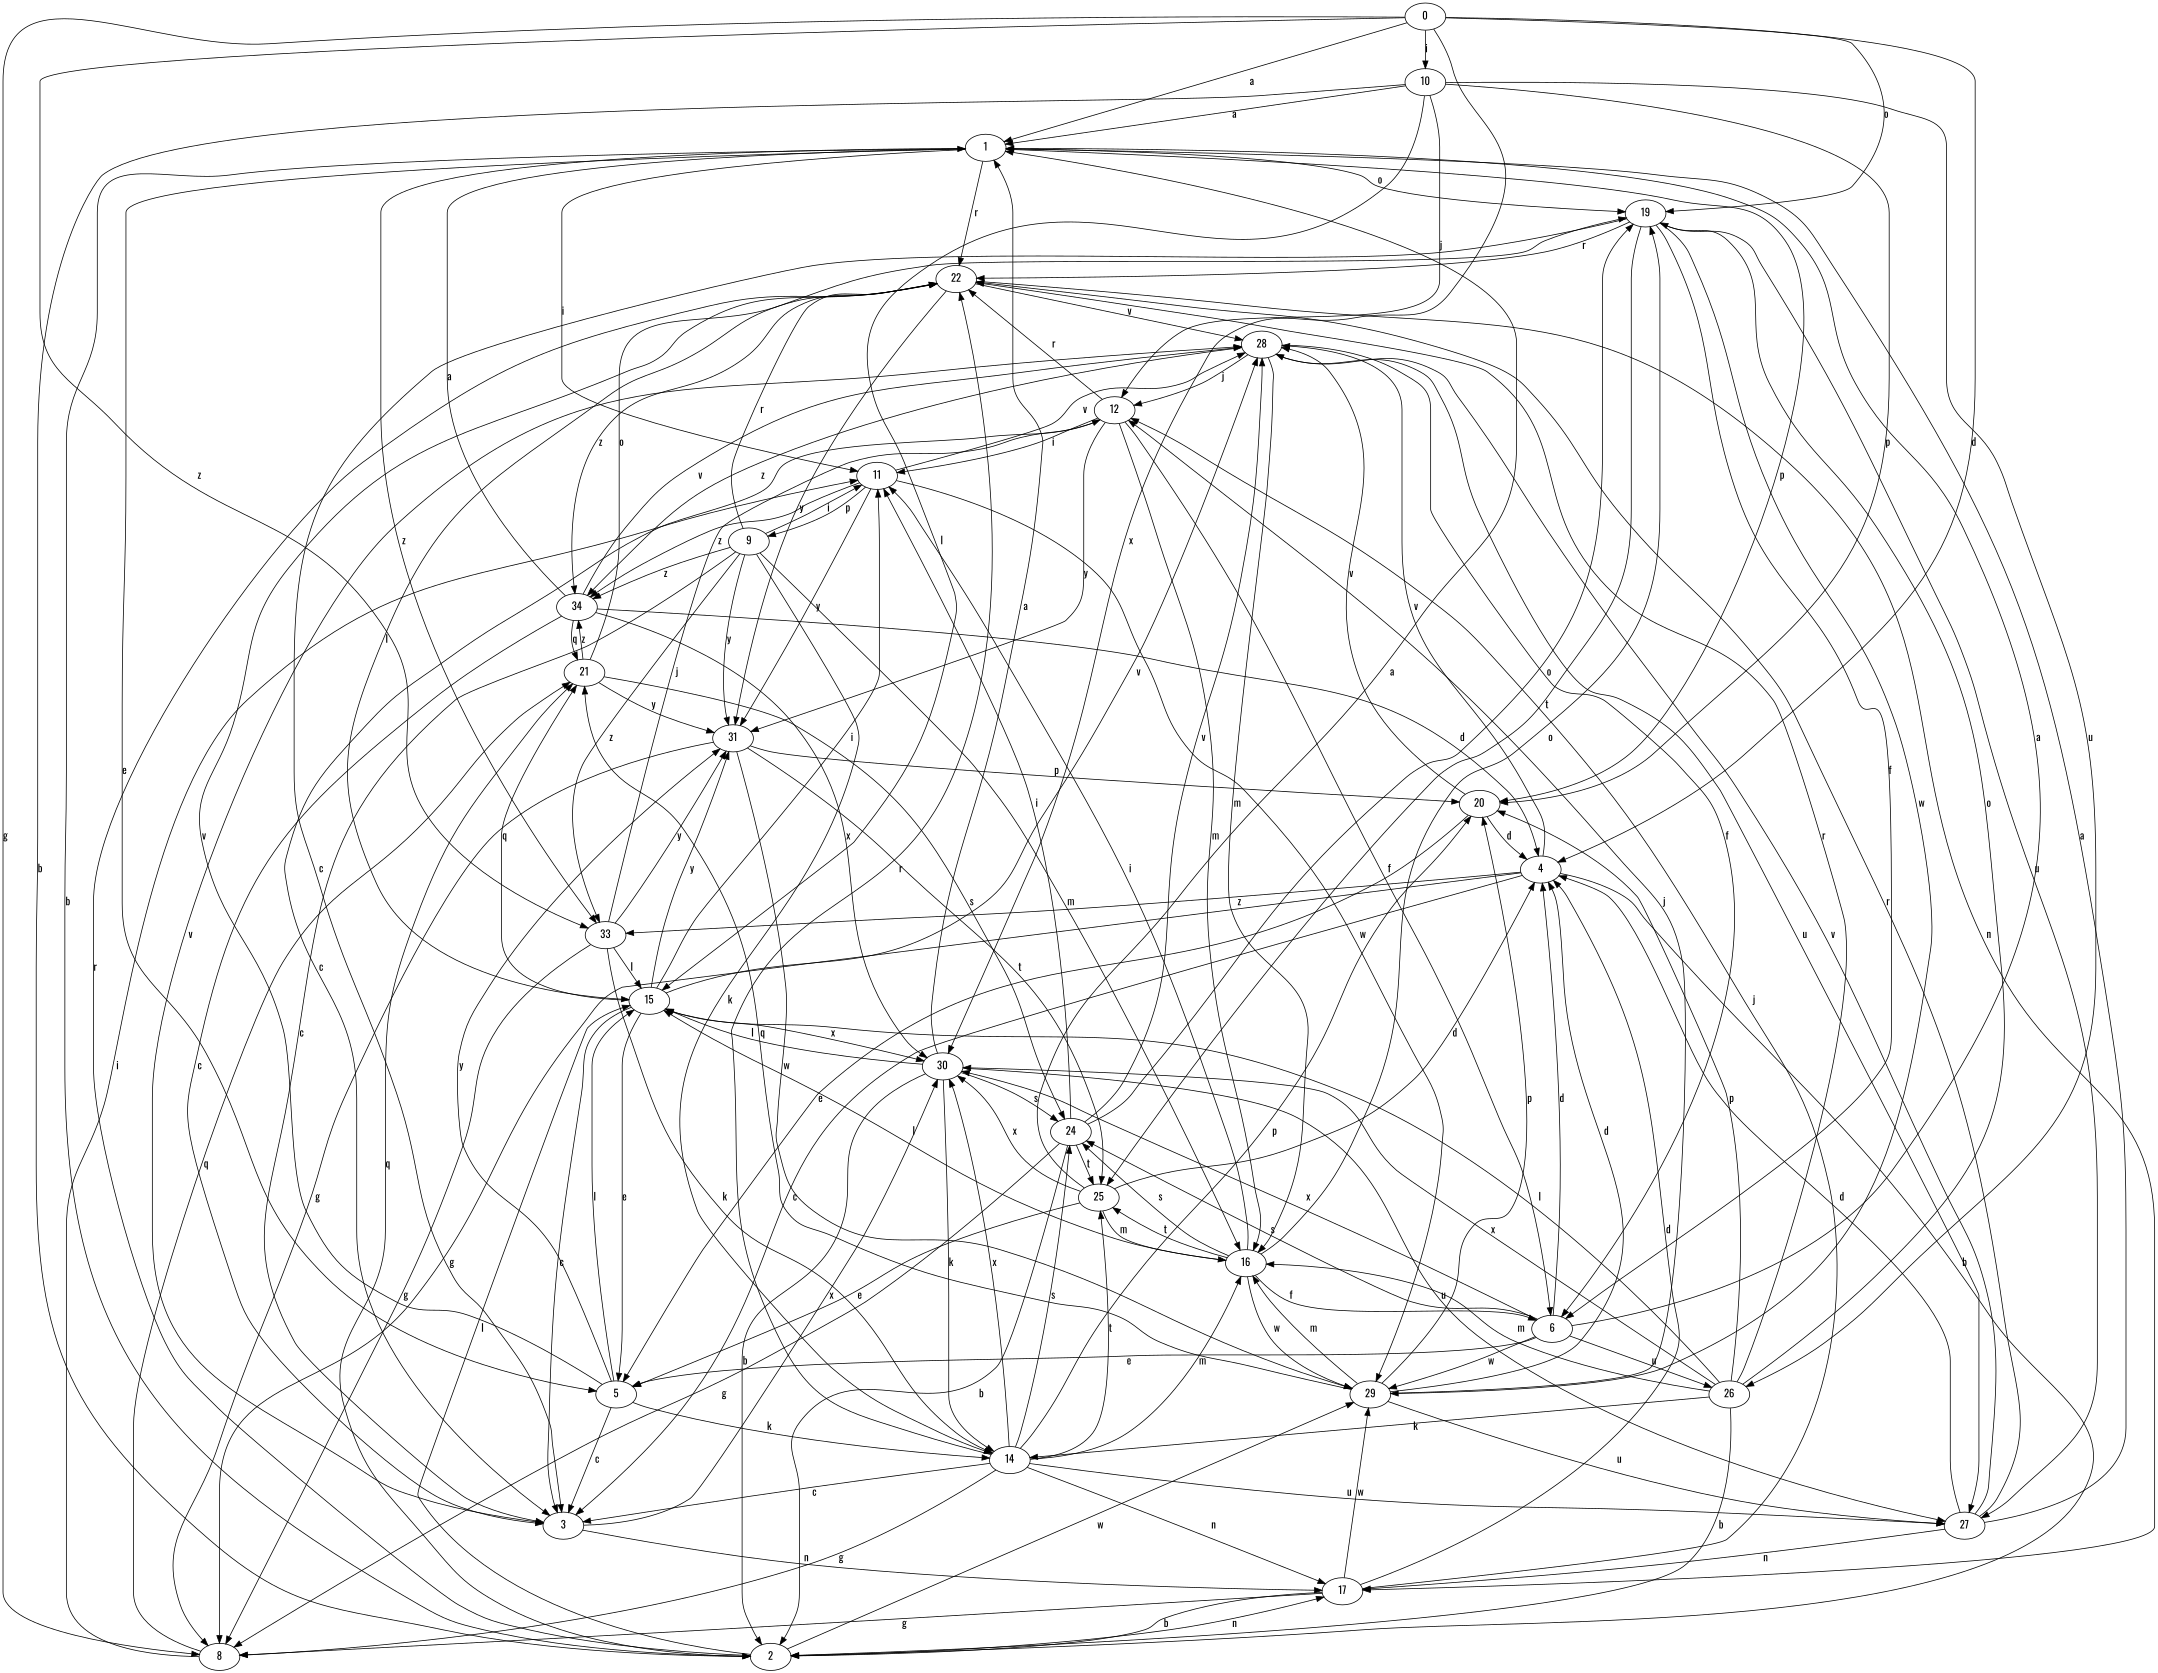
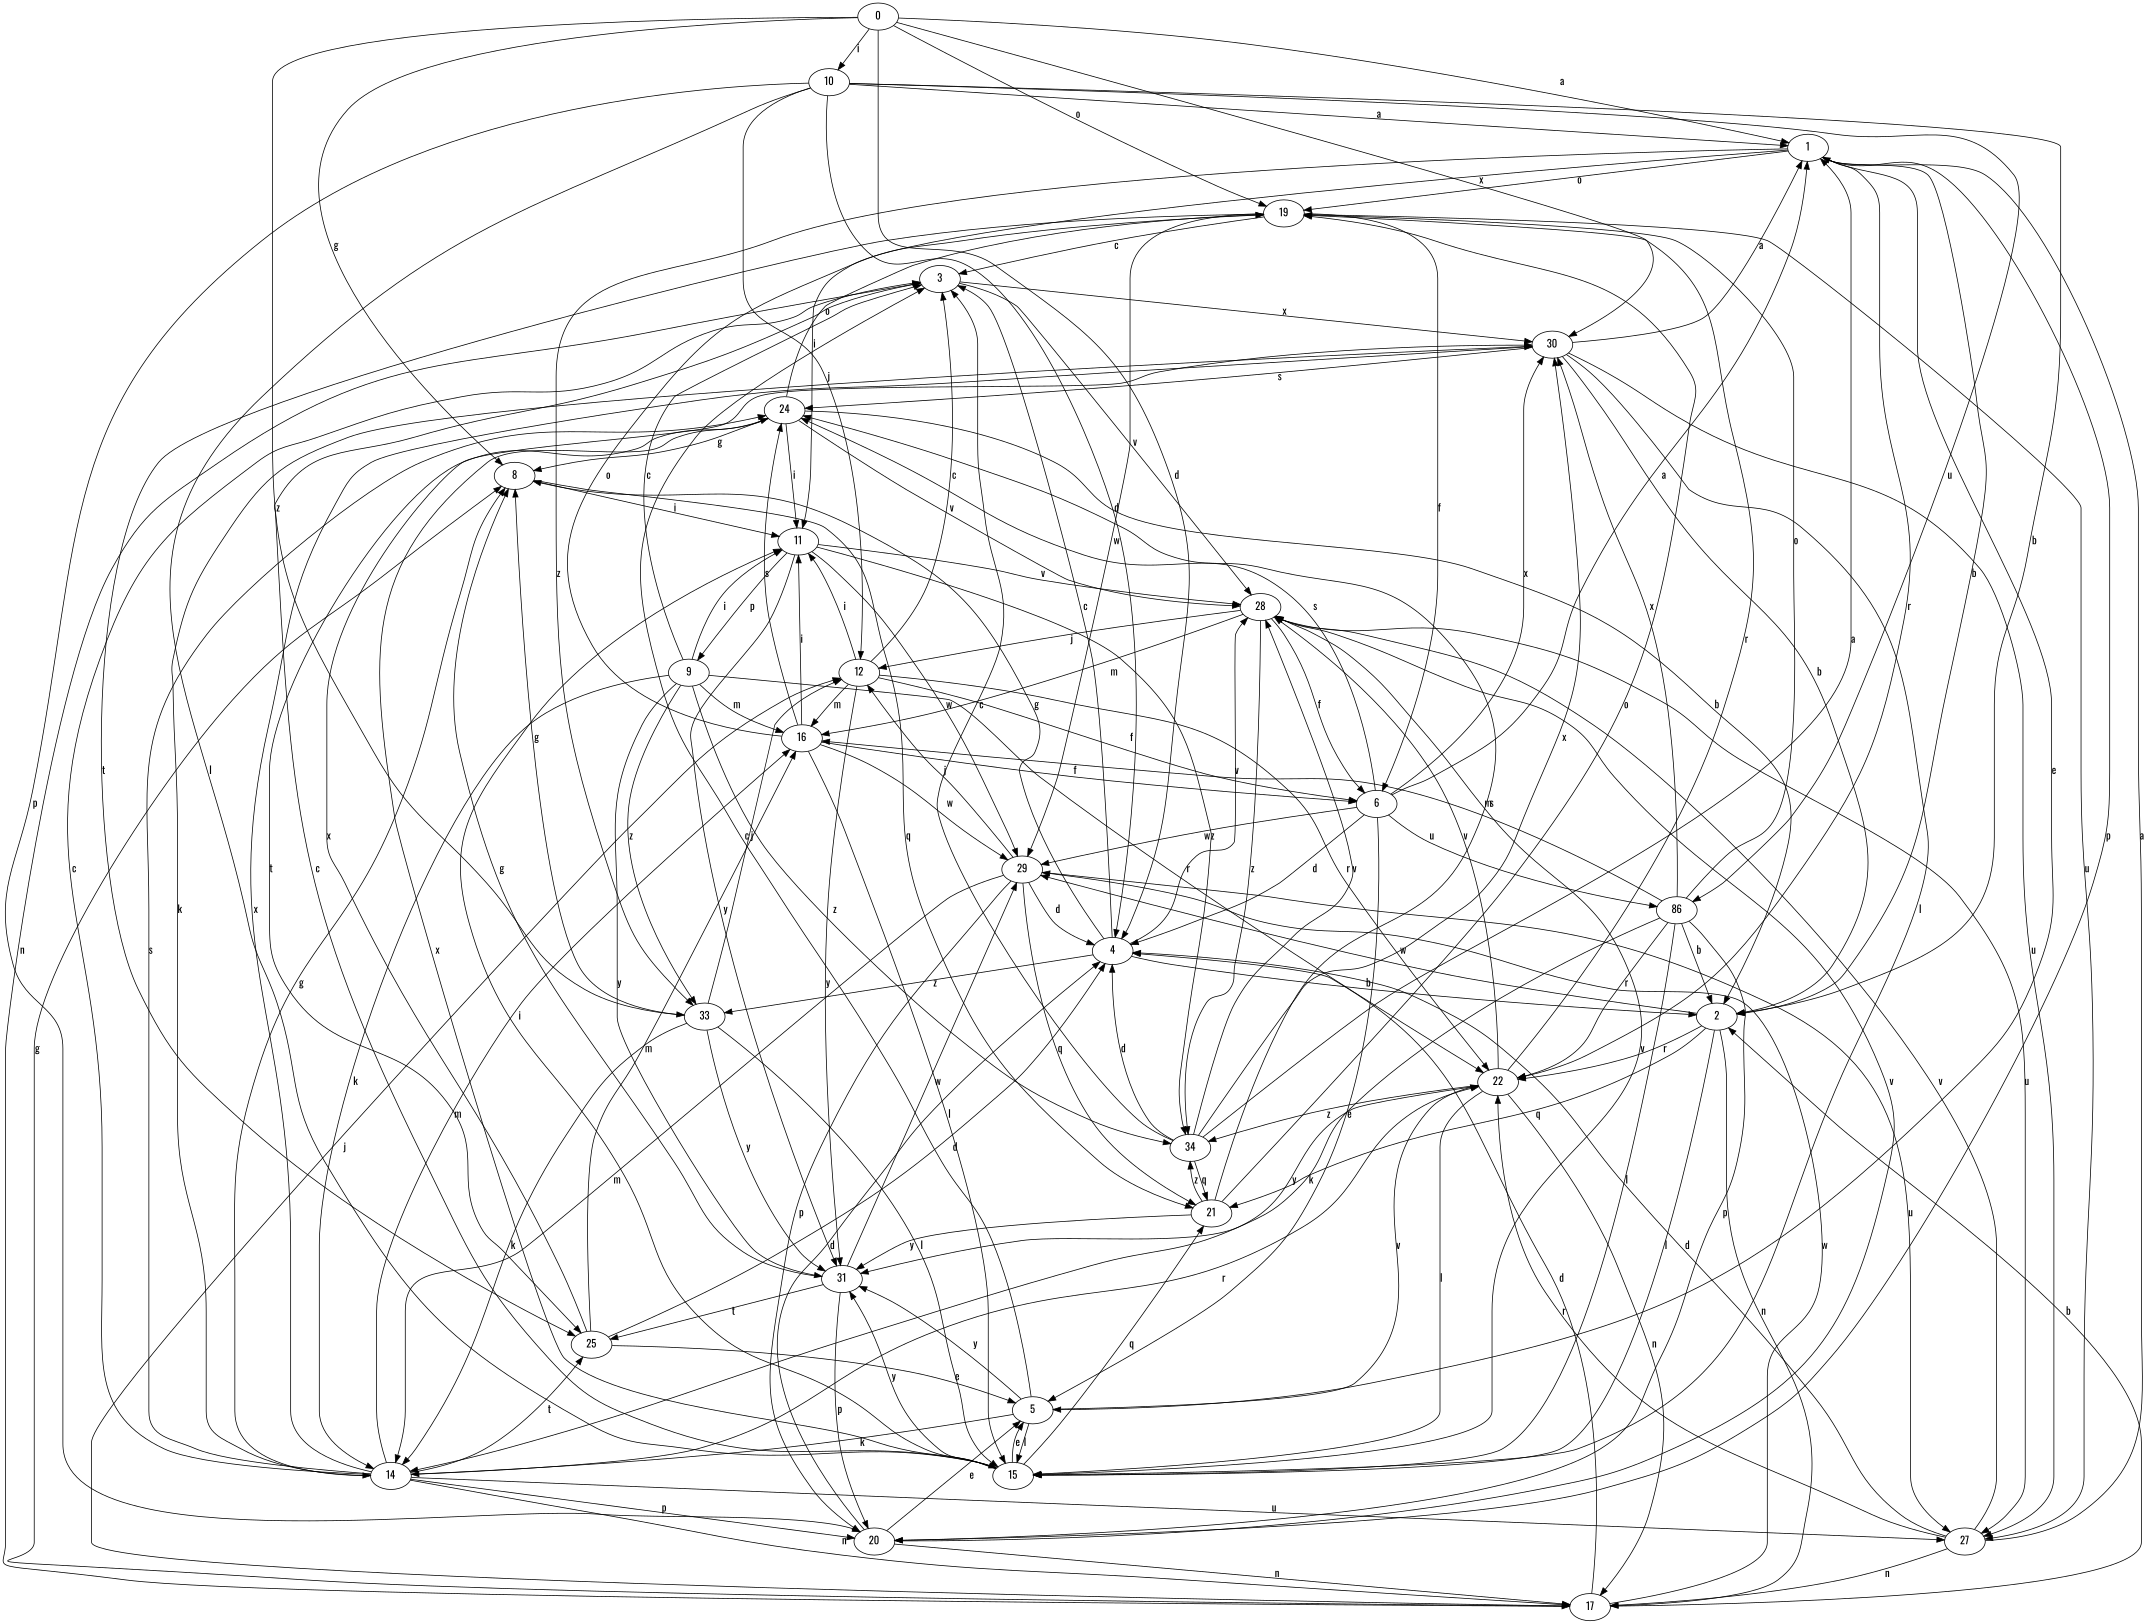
edge "19" -> "22": reversed
edge "10" -> "4": added, label "d"
edge "25" -> "1": removed, label "a"
edge "15" -> "30": now "15" -> "24"
edge "16" -> "25": removed, label "t"
edge "29" -> "16": now "29" -> "14"
node "26": label "26" -> "86"
edge "20" -> "17": added, label "n"
